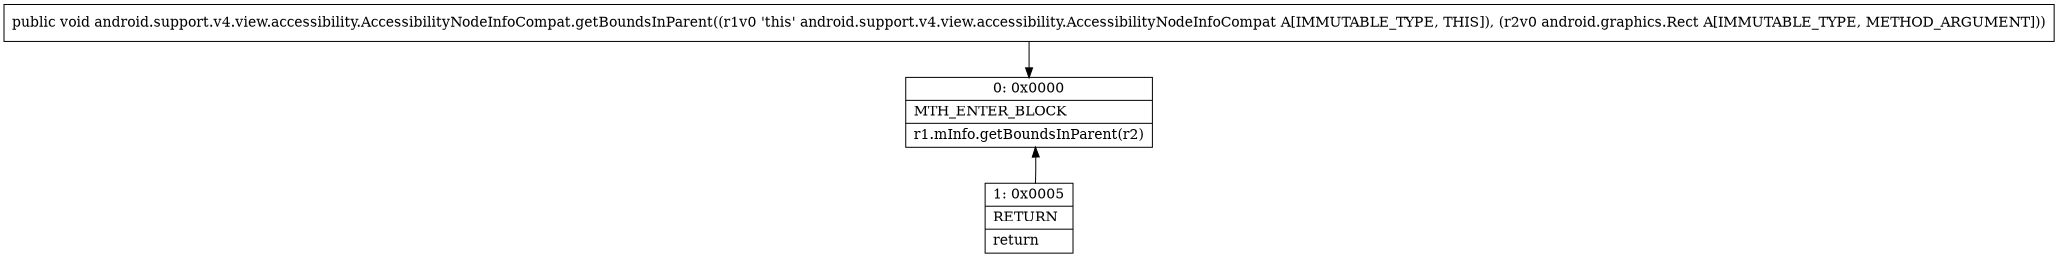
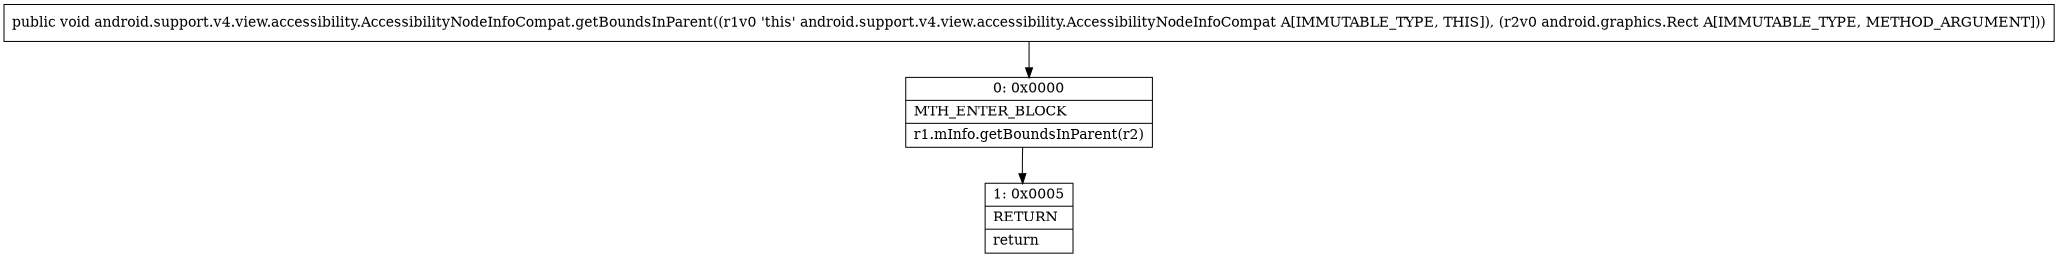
edge "1: 0x0005" -> "0: 0x0000": reversed
